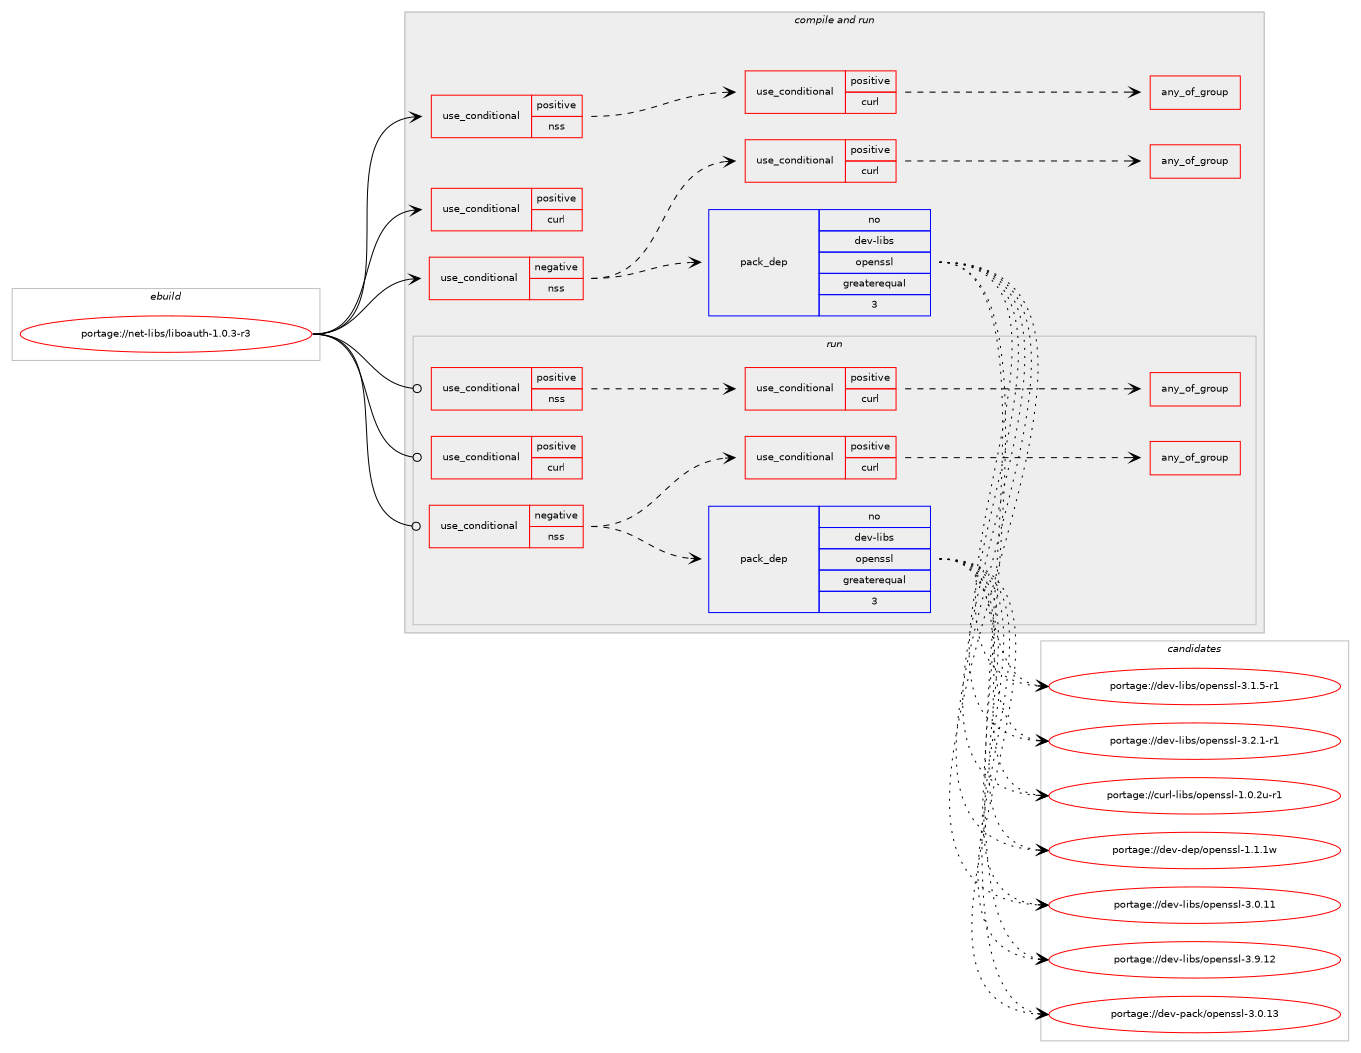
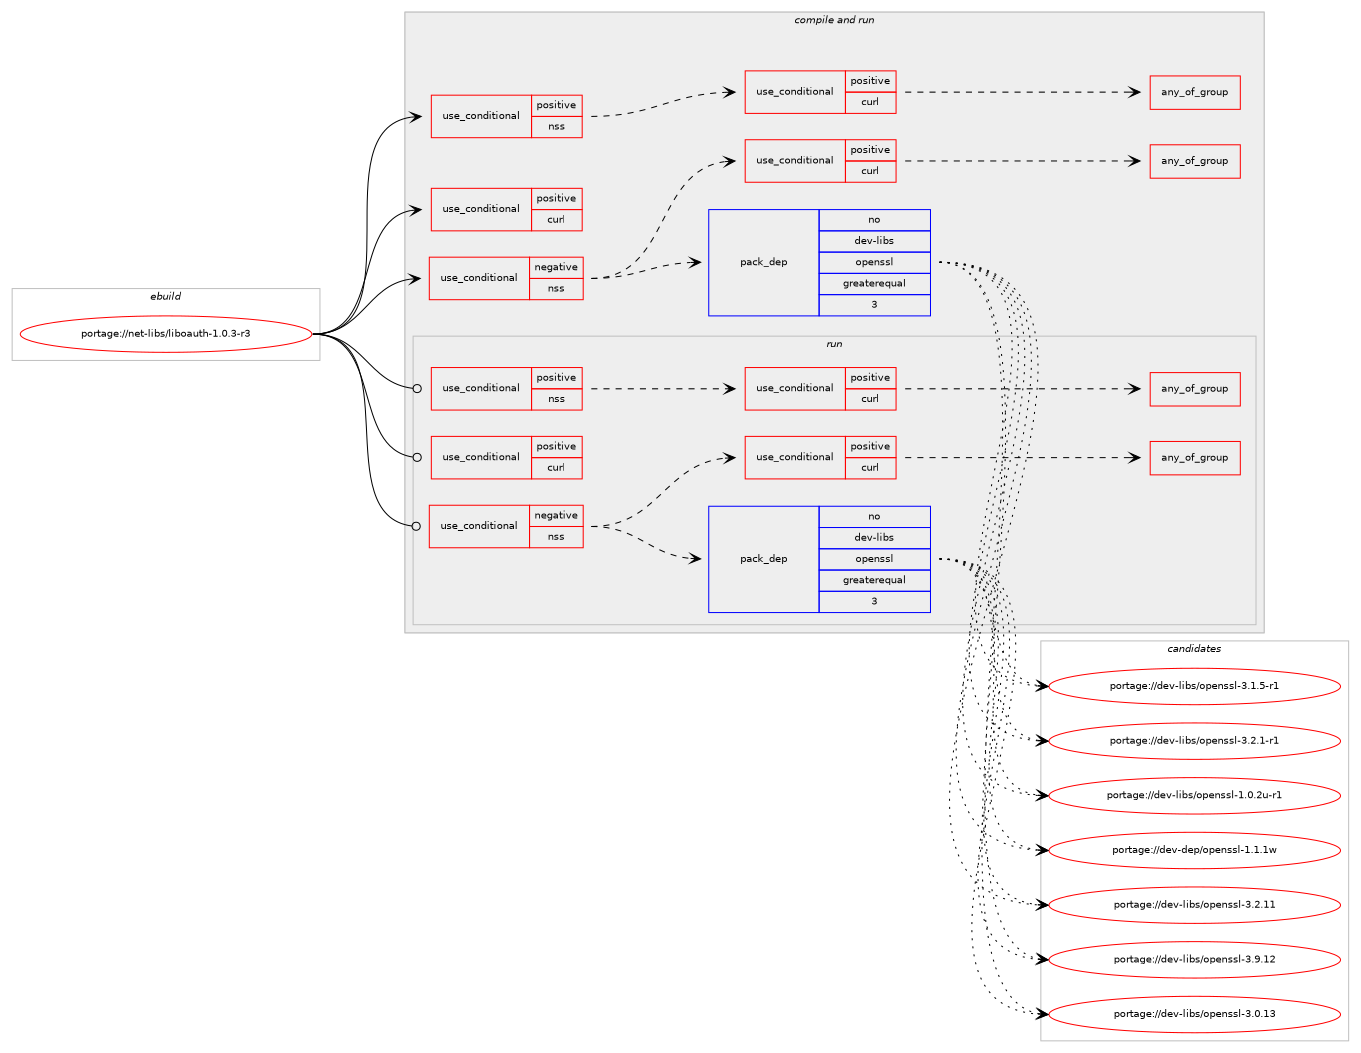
node "portage://curl-libs/openssl-1.0.2u-r1": label "portage://curl-libs/openssl-1.0.2u-r1" -> "portage://dev-libs/openssl-1.0.2u-r1"
node "portage://dev-libs/openssl-3.0.11": label "portage://dev-libs/openssl-3.0.11" -> "portage://dev-libs/openssl-3.2.11"
node "portage://dev-pack/openssl-3.0.13": label "portage://dev-pack/openssl-3.0.13" -> "portage://dev-libs/openssl-3.0.13"
